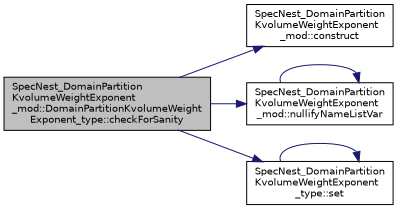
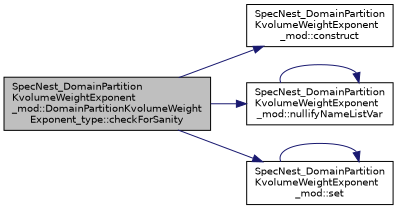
node "SpecNest_DomainPartition KvolumeWeightExponent _type::set": label "SpecNest_DomainPartition KvolumeWeightExponent _type::set" -> "SpecNest_DomainPartition KvolumeWeightExponent _mod::set"
